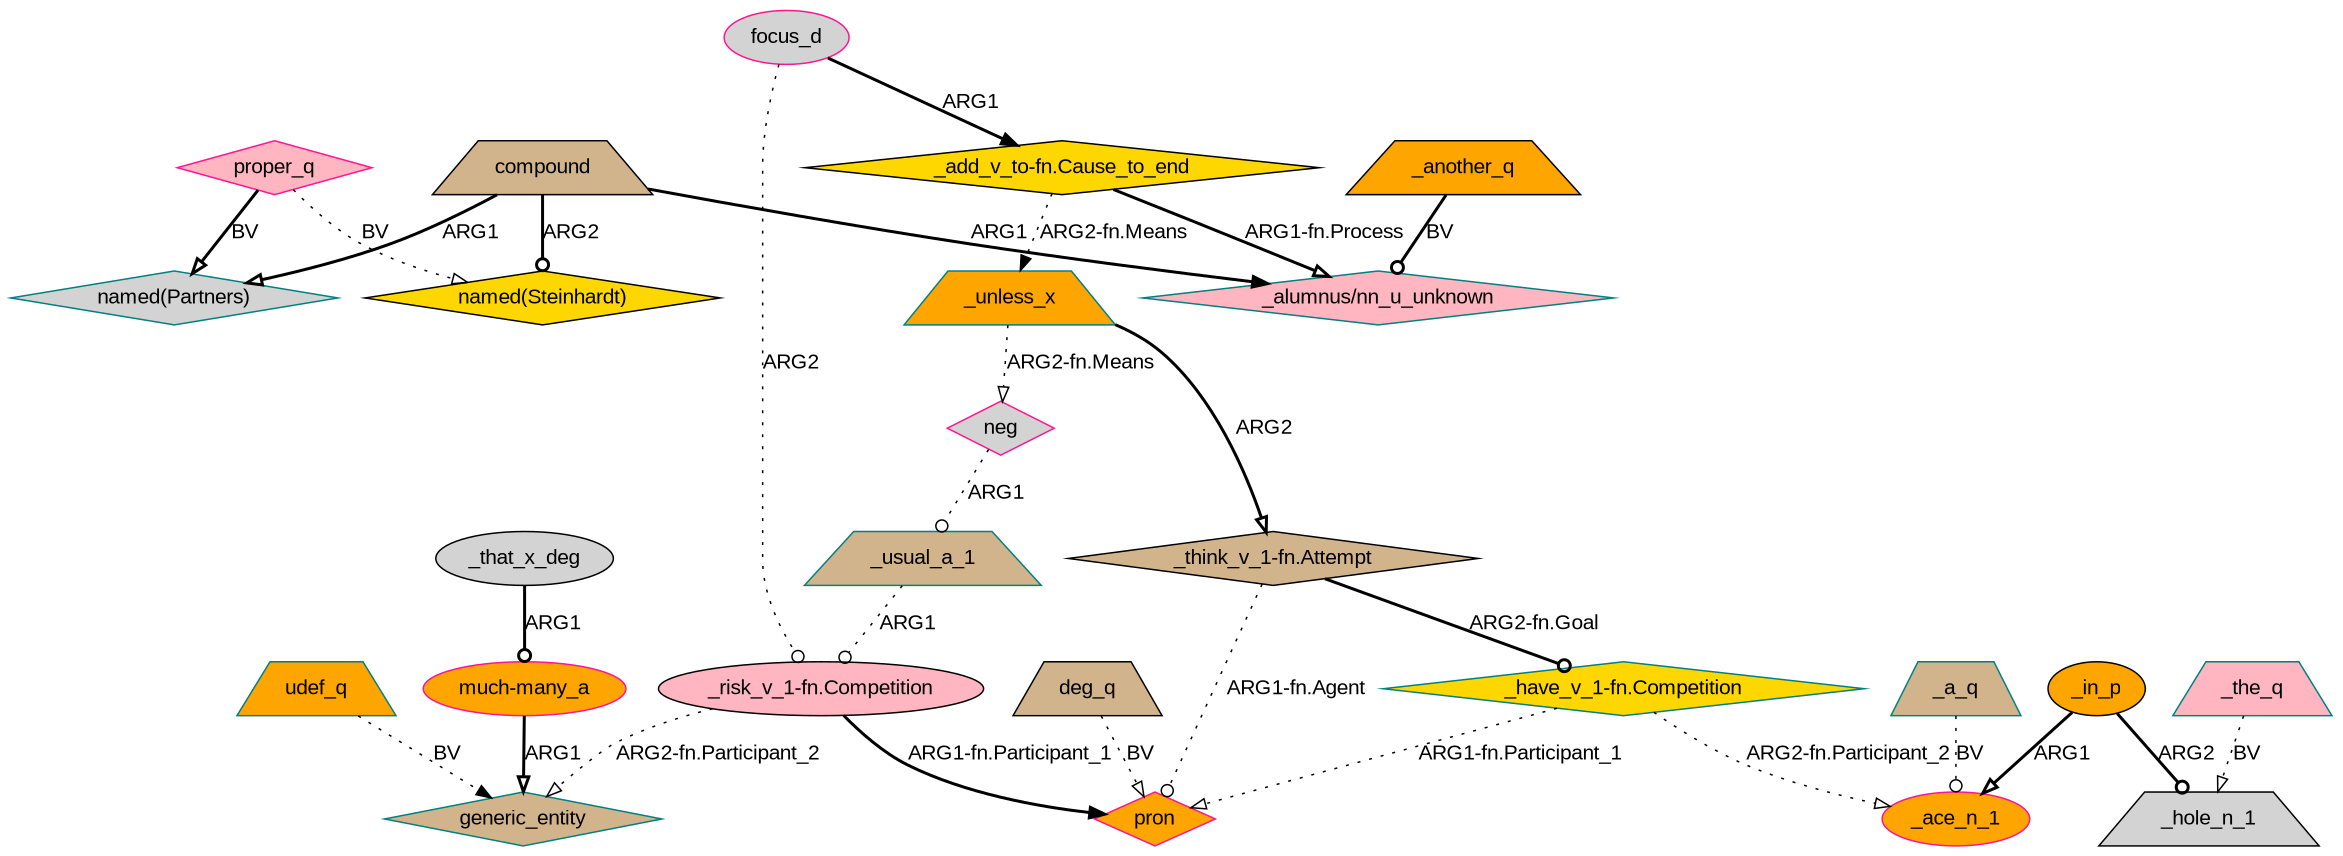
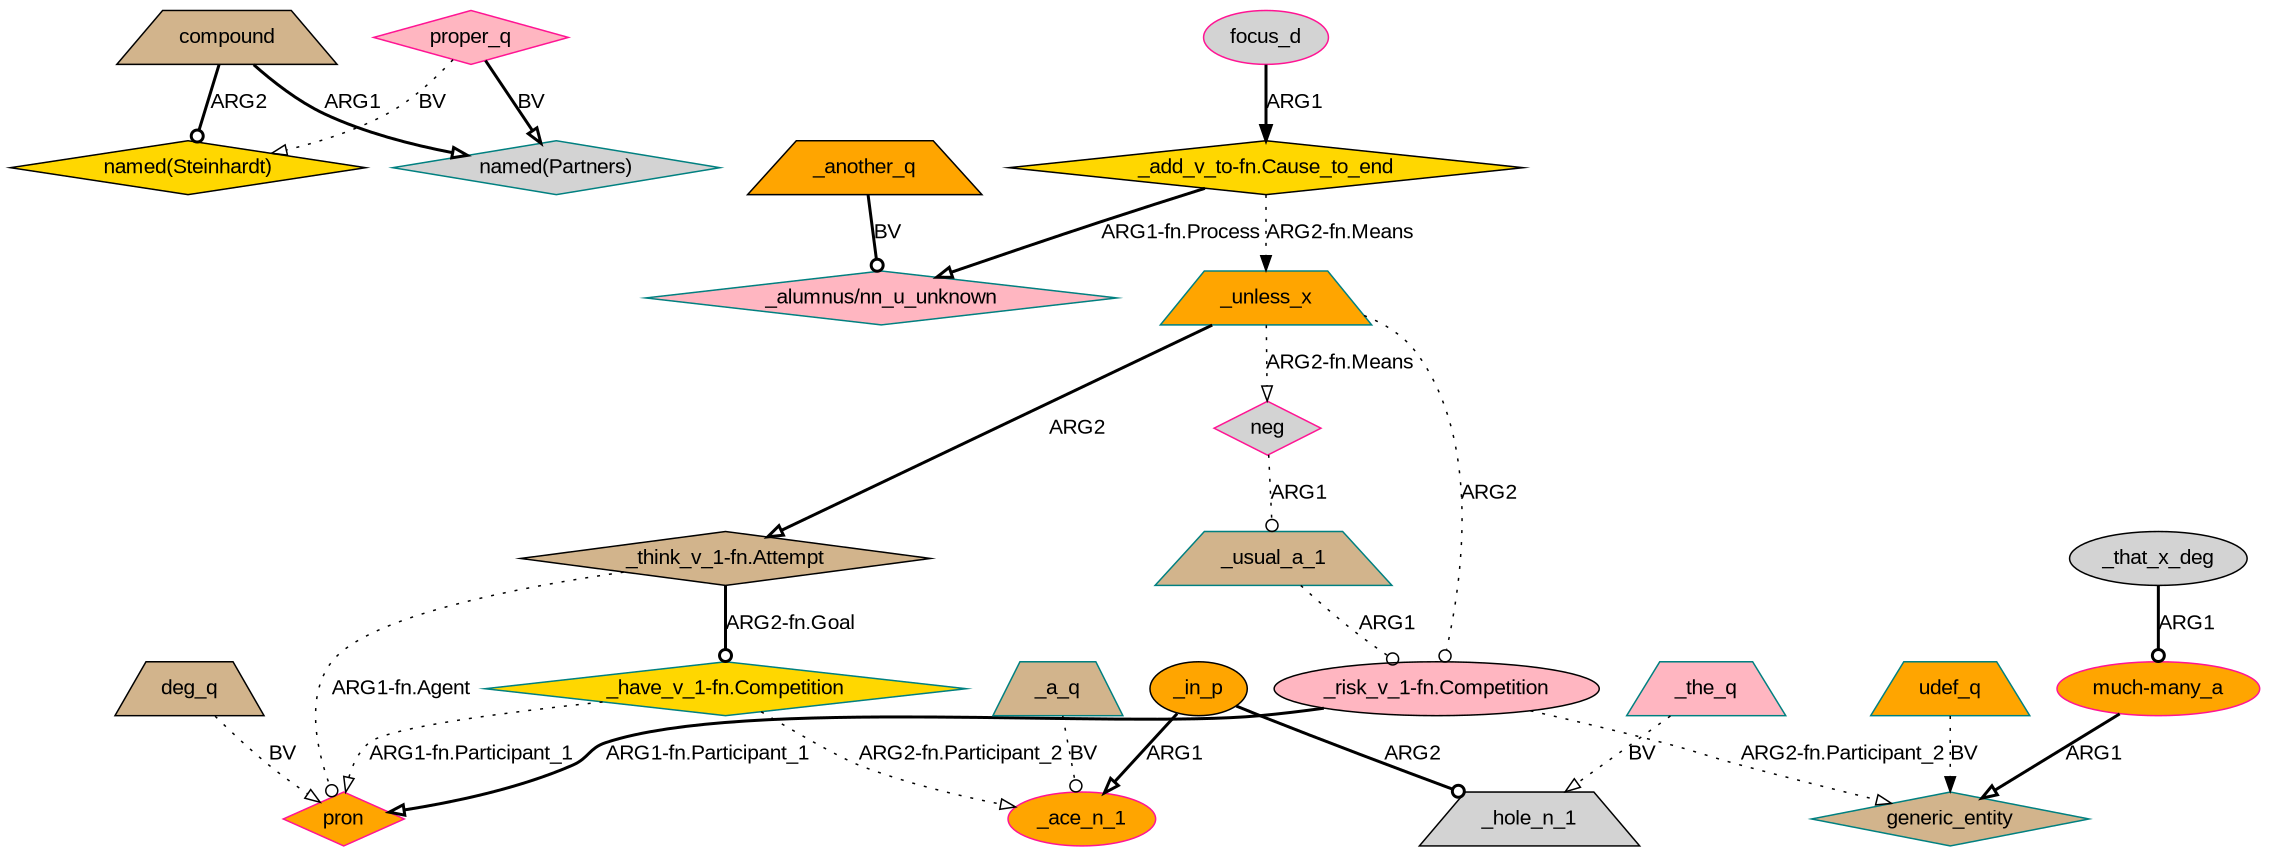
edge "compound" -> "_alumnus/nn_u_unknown": removed, label "ARG1"
edge "focus_d" -> "_risk_v_1-fn.Competition": now "_unless_x" -> "_risk_v_1-fn.Competition"
edge "_risk_v_1-fn.Competition" -> "pron": arrowhead normal -> onormal
